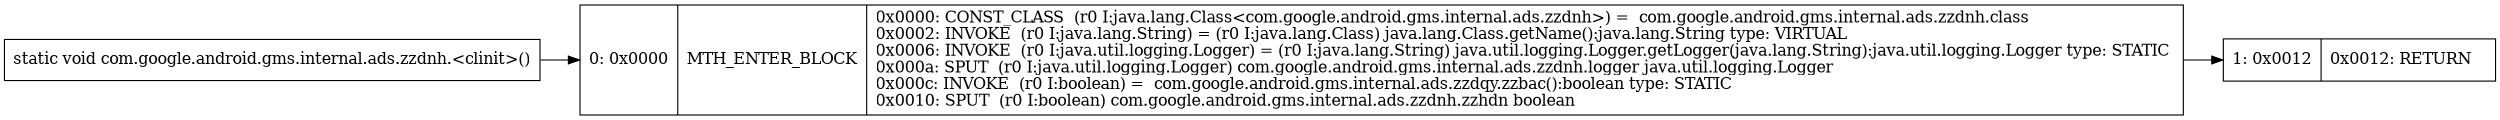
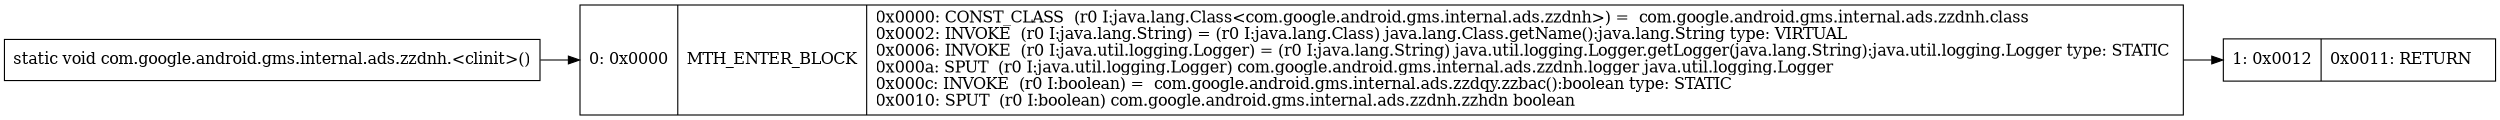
node "1: 0x0012": text "0x0012: RETURN" -> "0x0011: RETURN"
